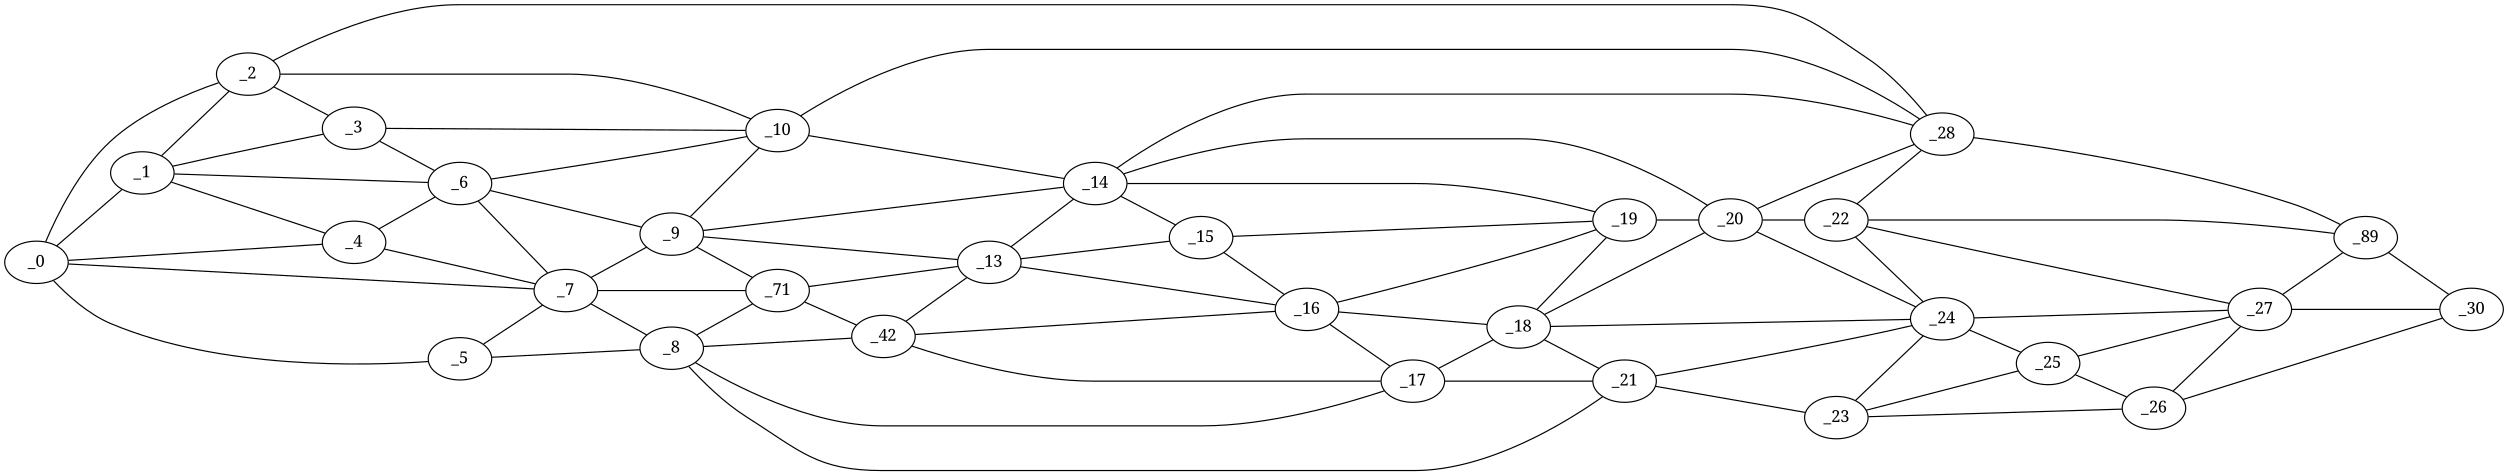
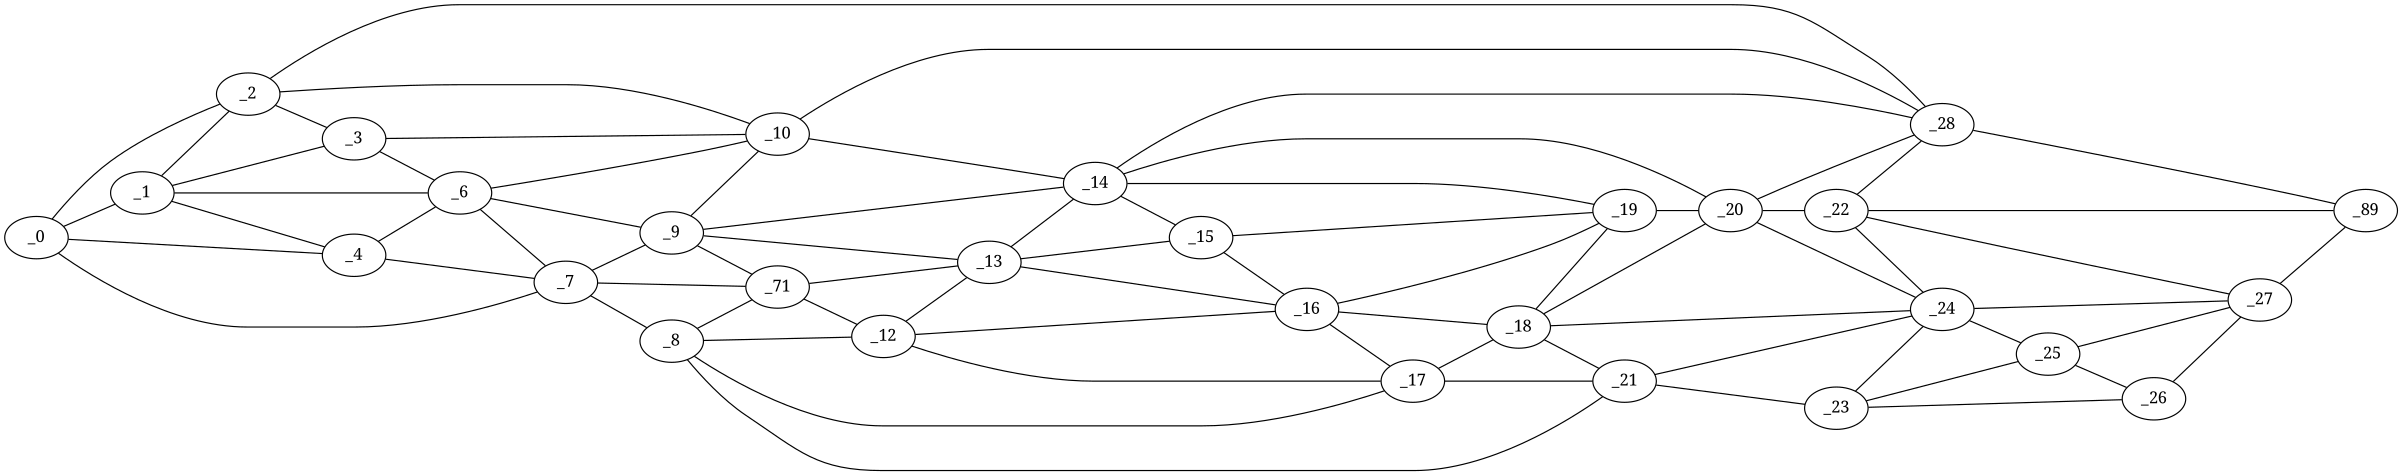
node "_30": removed
node "_42": label "_42" -> "_12"
node "_5": removed
